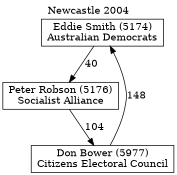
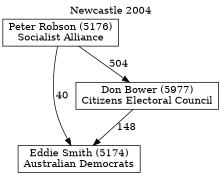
edge "Eddie Smith (5174) Australian Democrats" -> "Peter Robson (5176) Socialist Alliance": reversed
edge "Peter Robson (5176) Socialist Alliance" -> "Don Bower (5977) Citizens Electoral Council": label "104" -> "504"
